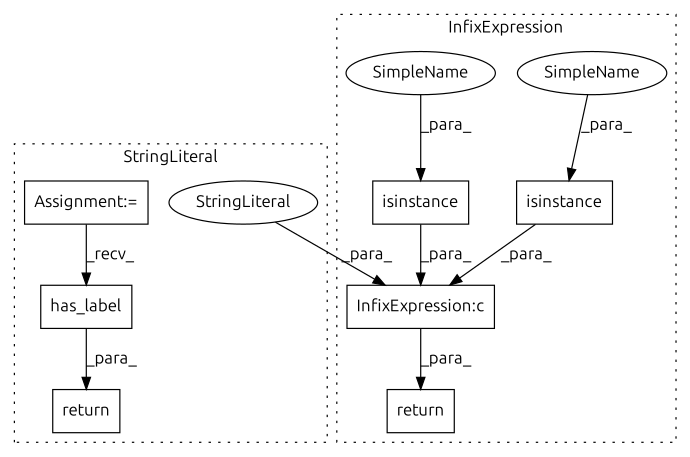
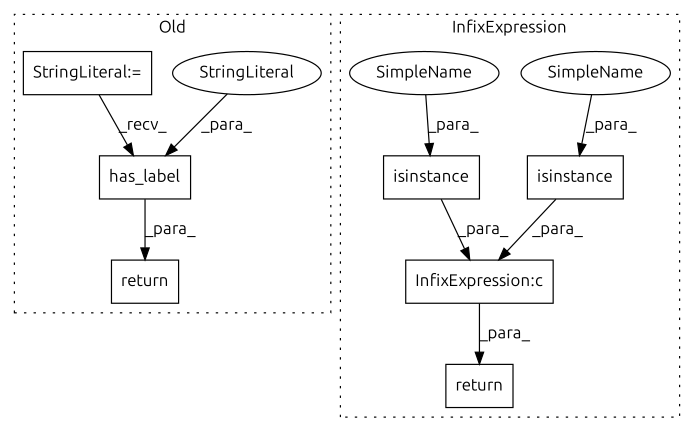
cluster "StringLiteral": label "StringLiteral" -> "Old"
node "Assignment:=": label "Assignment:=" -> "StringLiteral:="
edge "StringLiteral" -> "InfixExpression:c": now "StringLiteral" -> "has_label"
